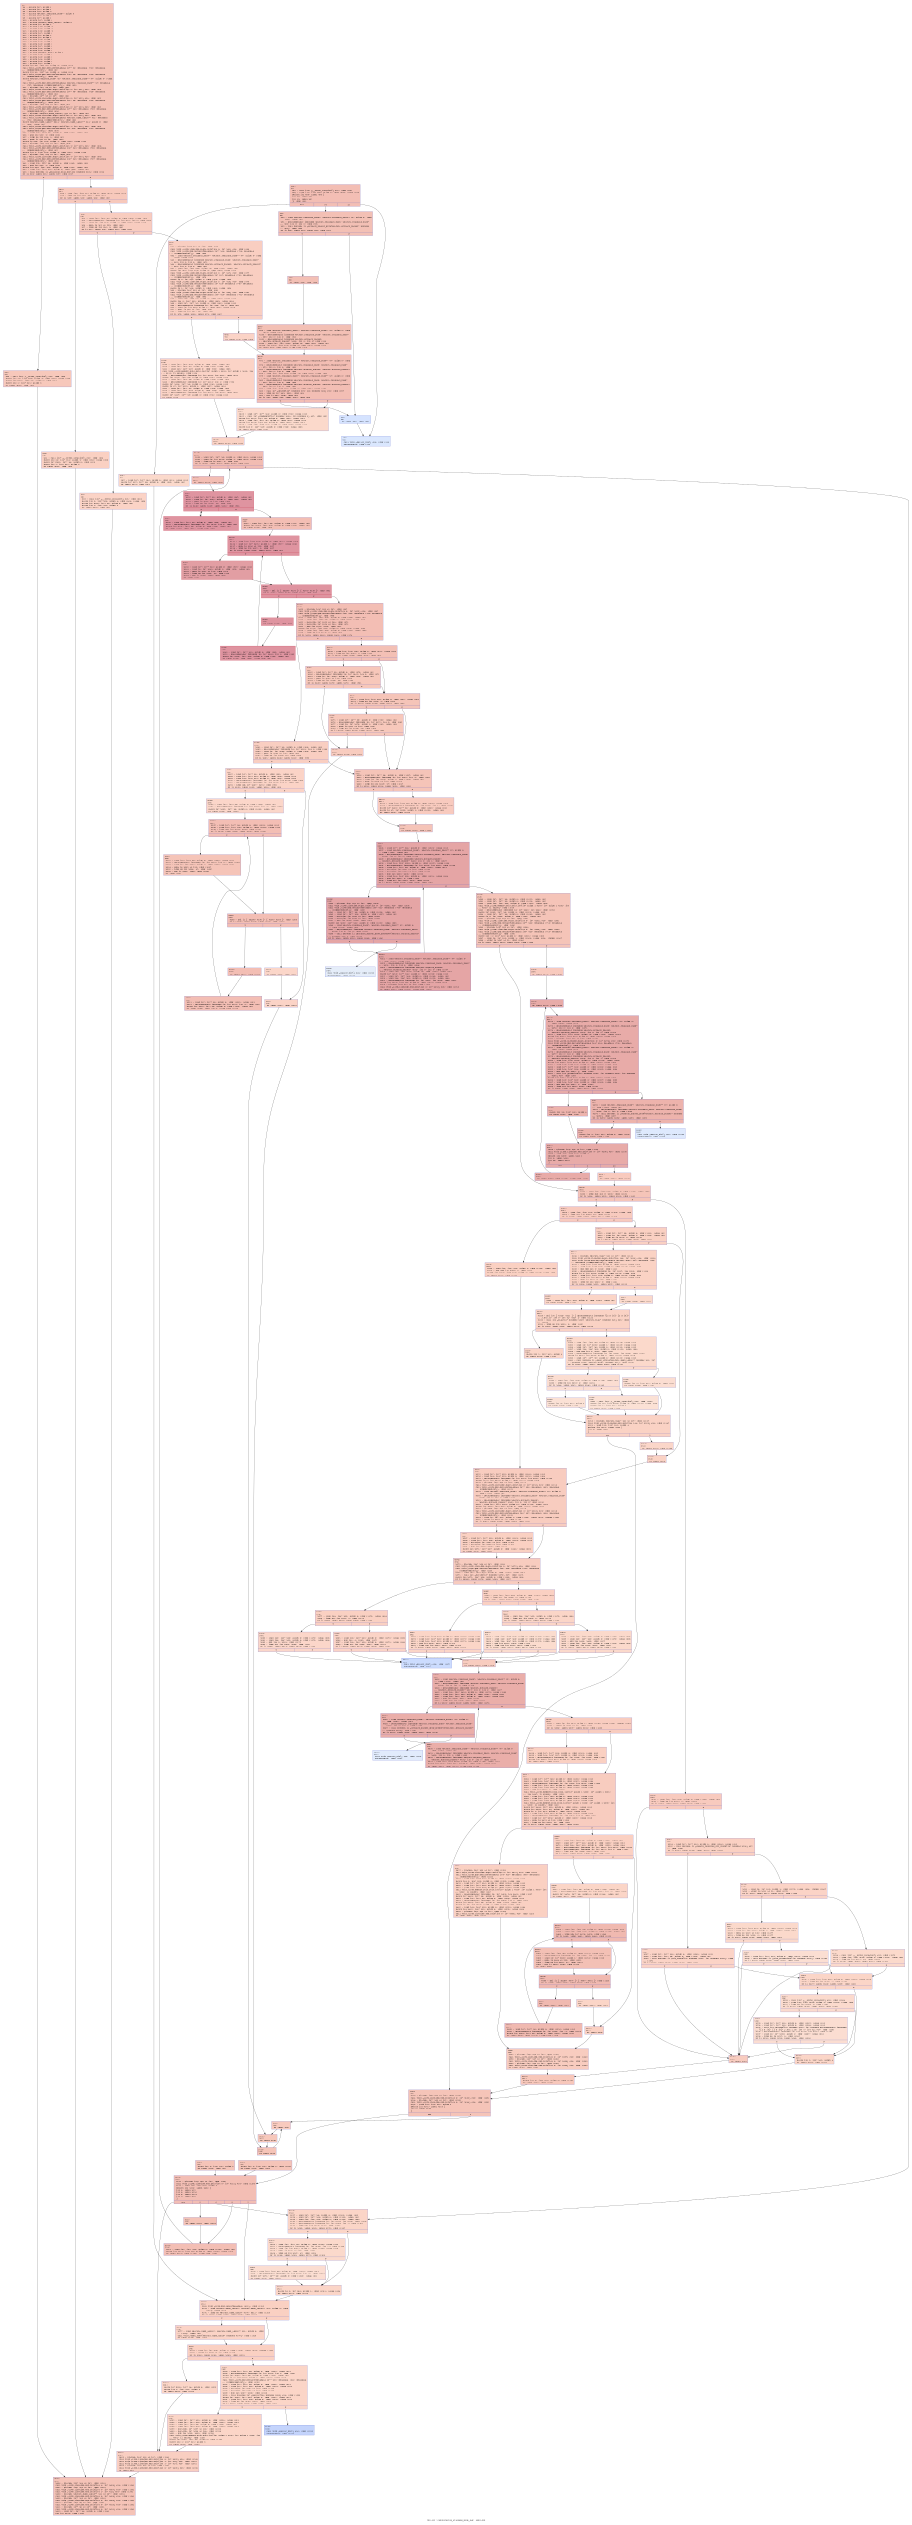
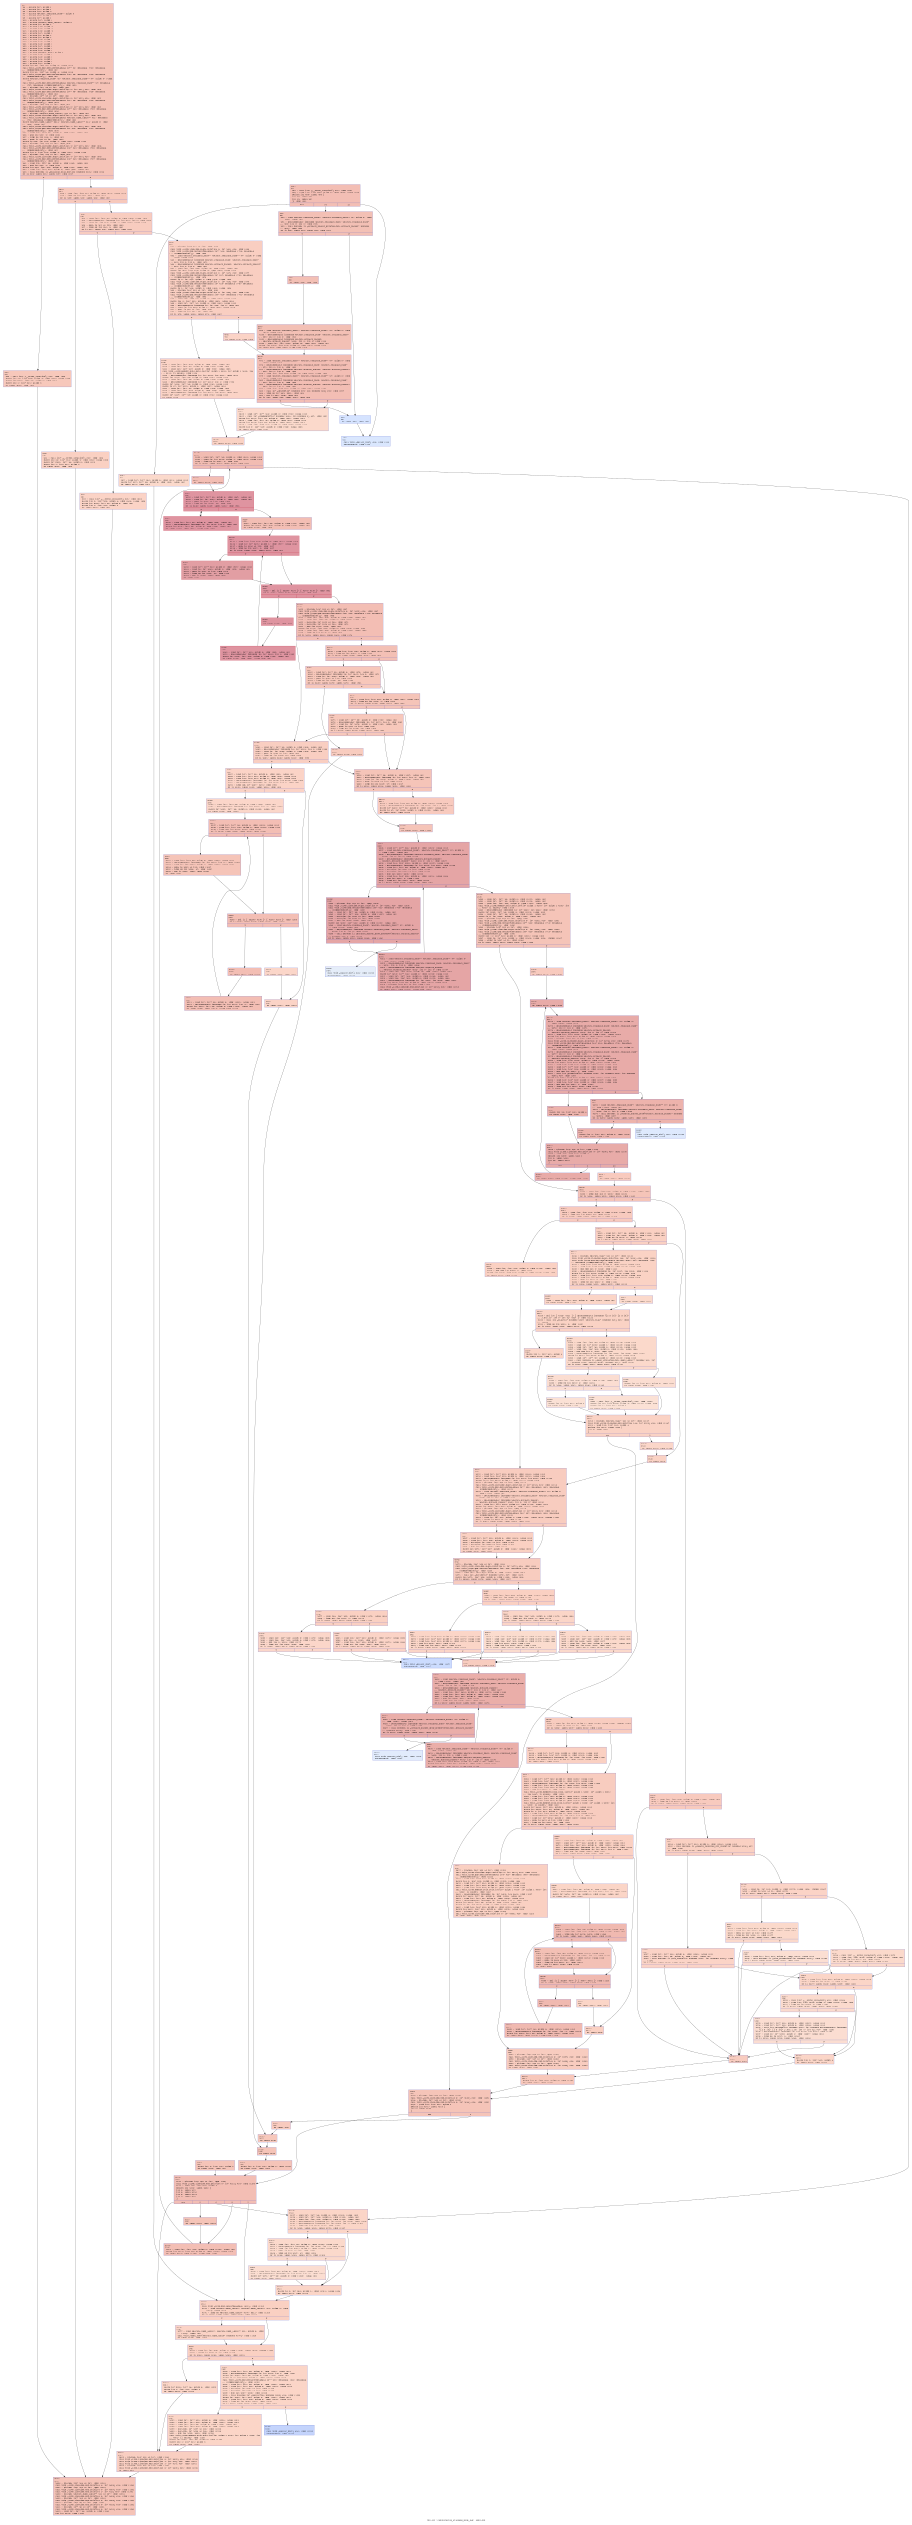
edge "%174:" -> "%170:": now "%174:" -> "%180:"
edge "%548:" -> "%546:": now "%548:" -> "%549:"
